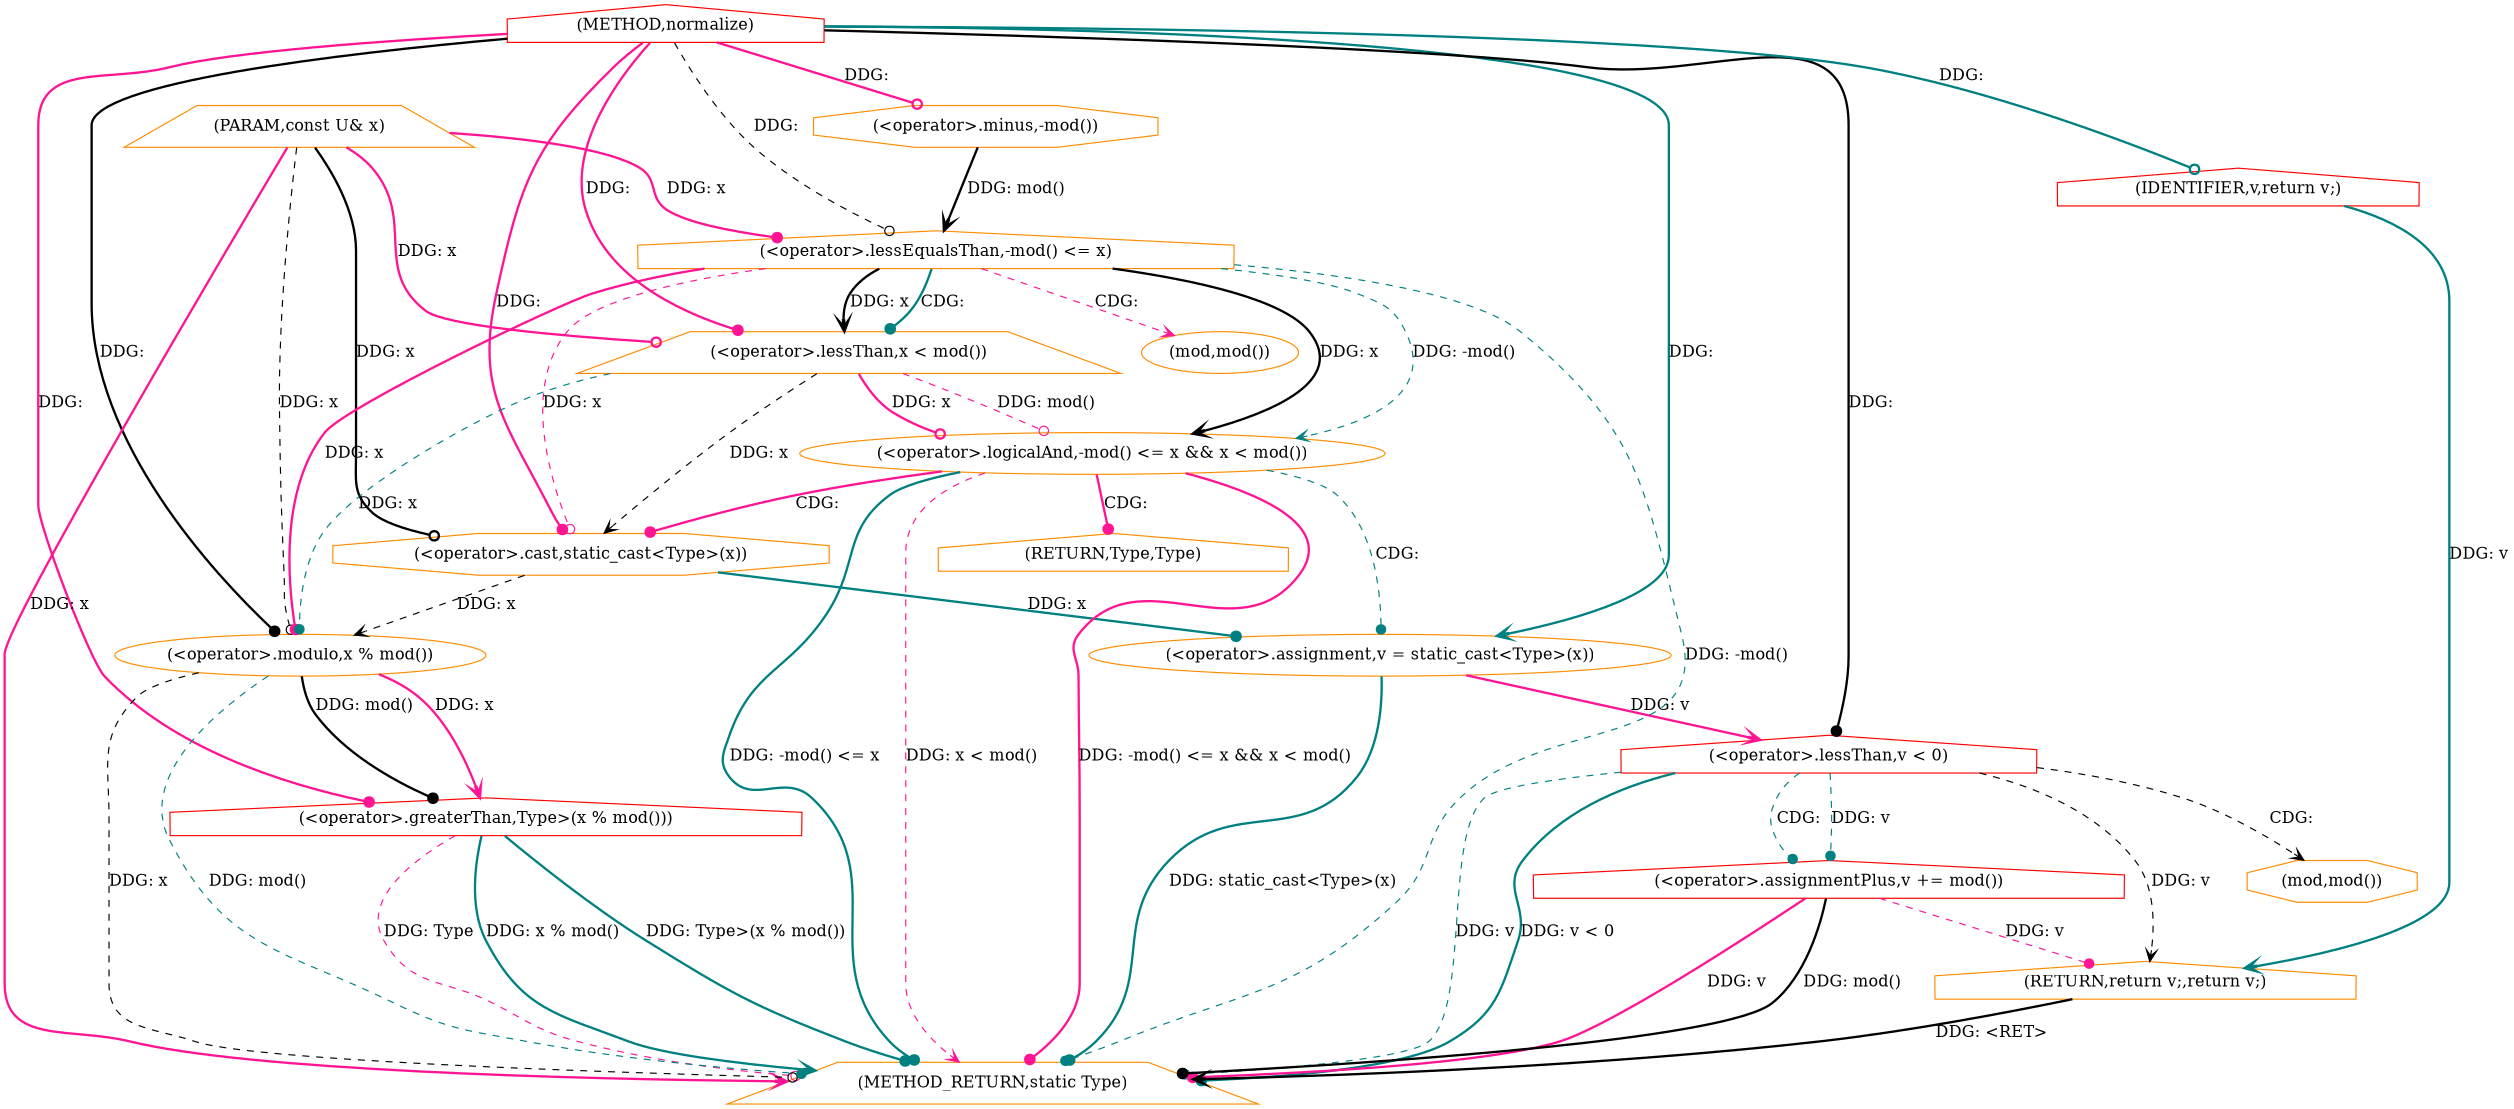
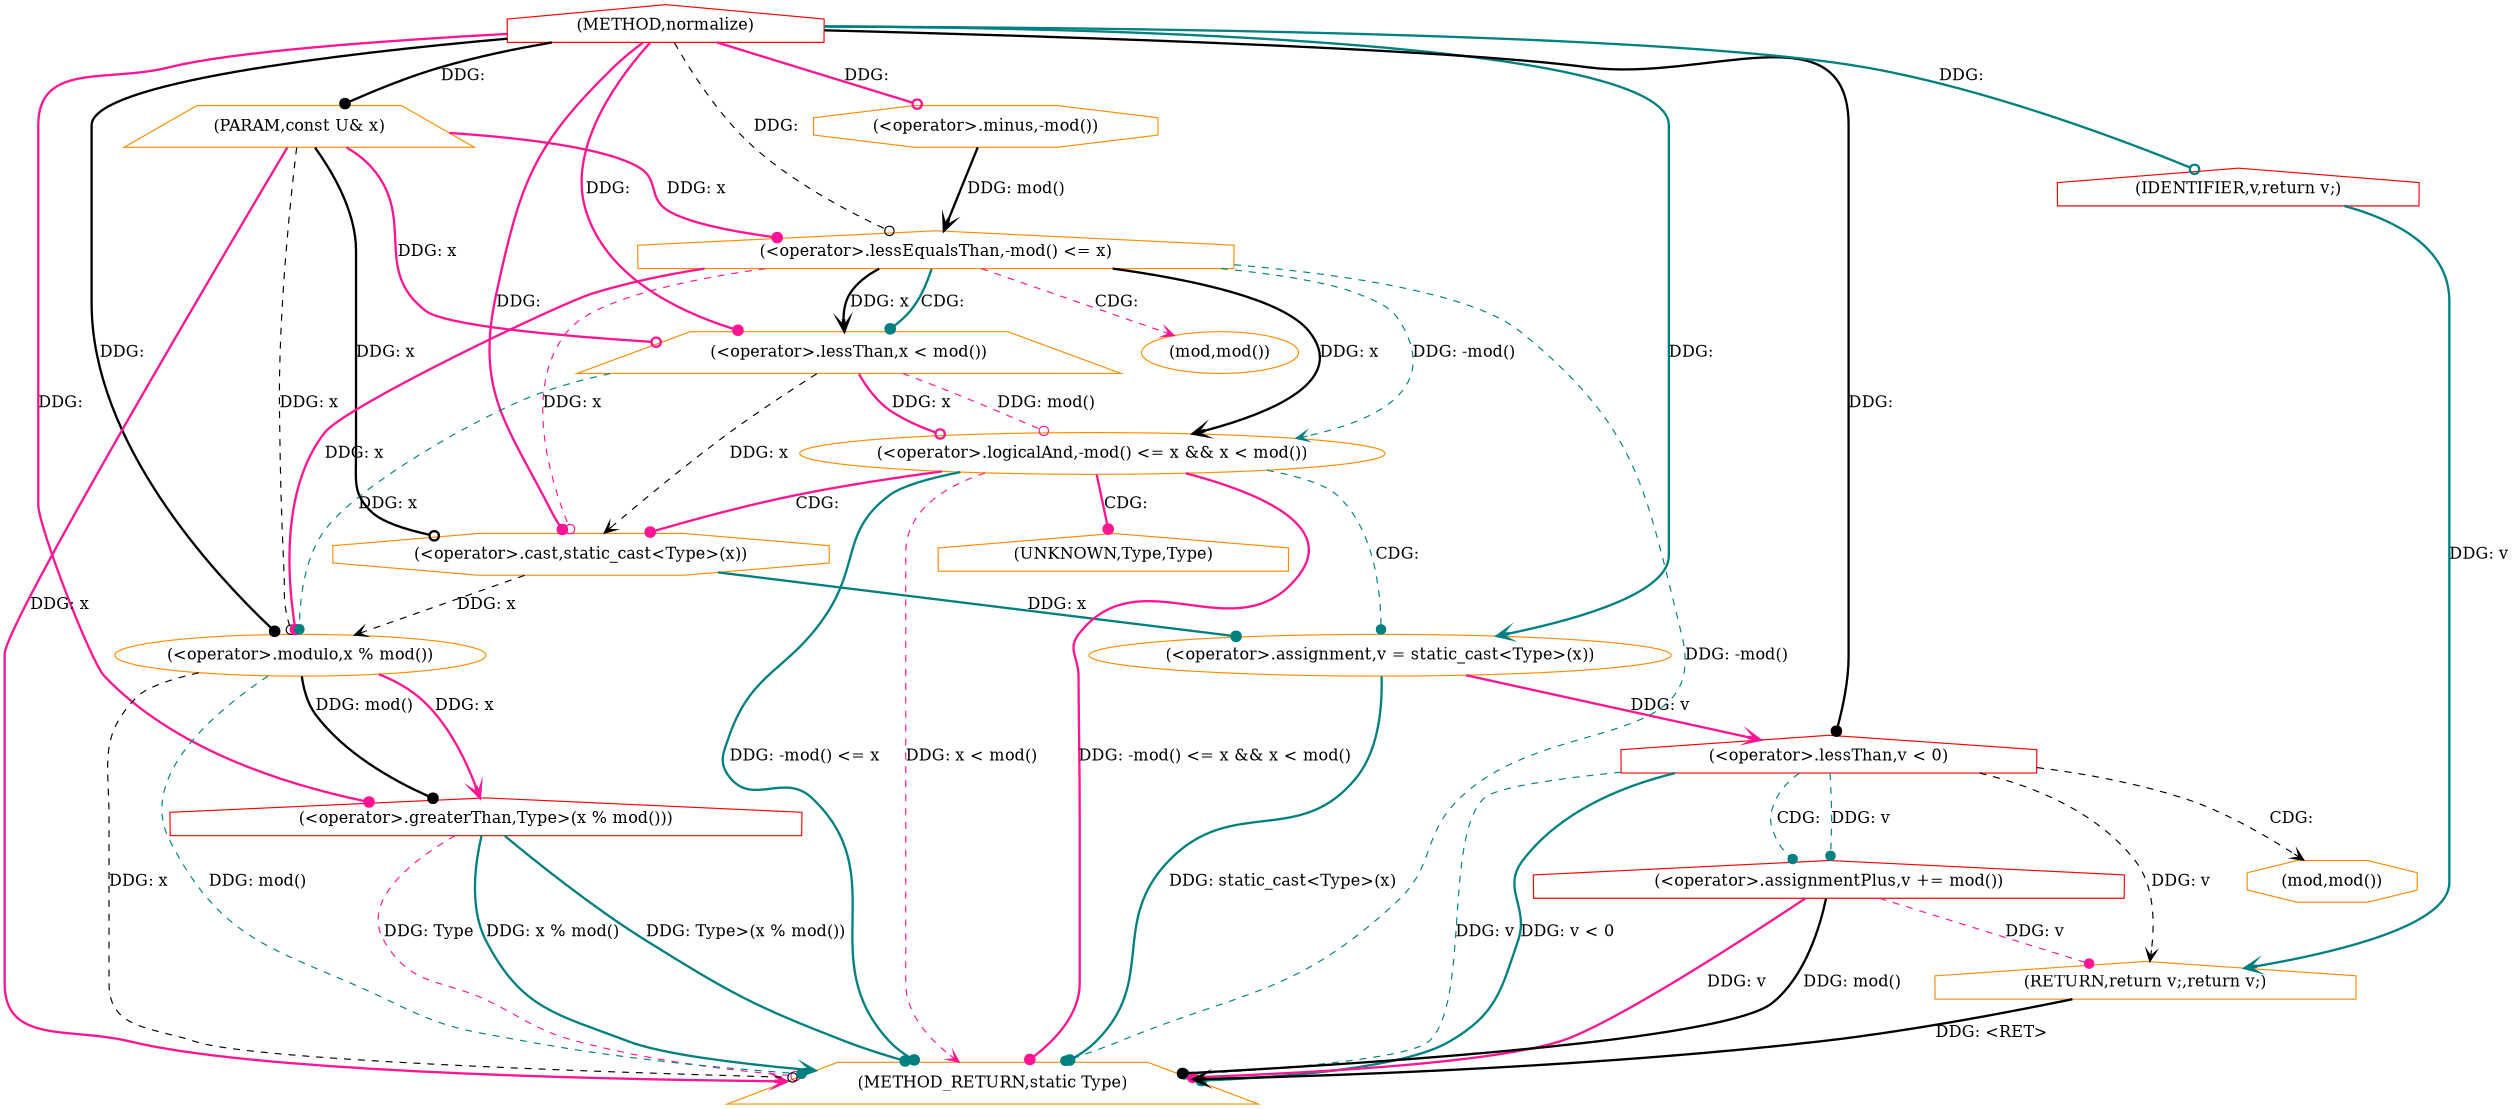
edge "(METHOD,normalize)" -> "(PARAM,const U& x)": added, label "DDG:"
node "(RETURN,Type,Type)": label "(RETURN,Type,Type)" -> "(UNKNOWN,Type,Type)"
